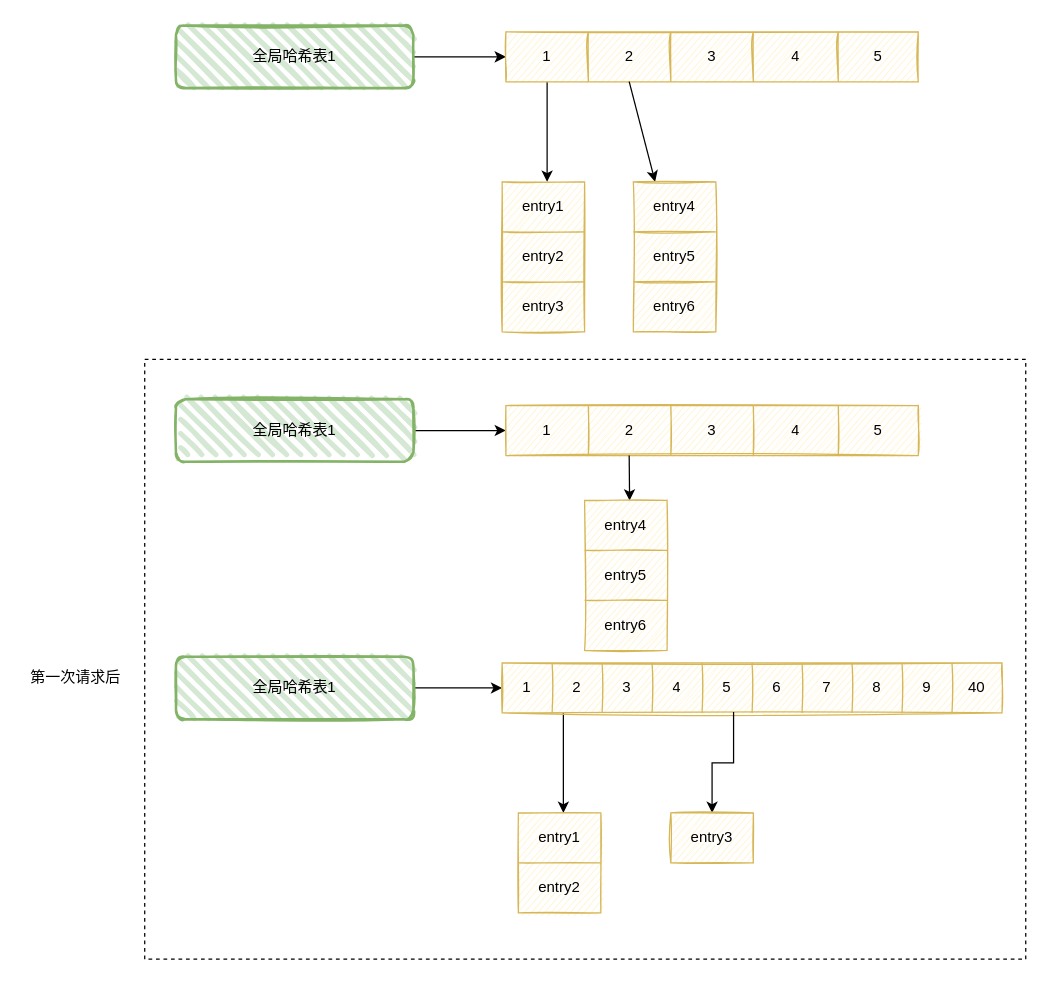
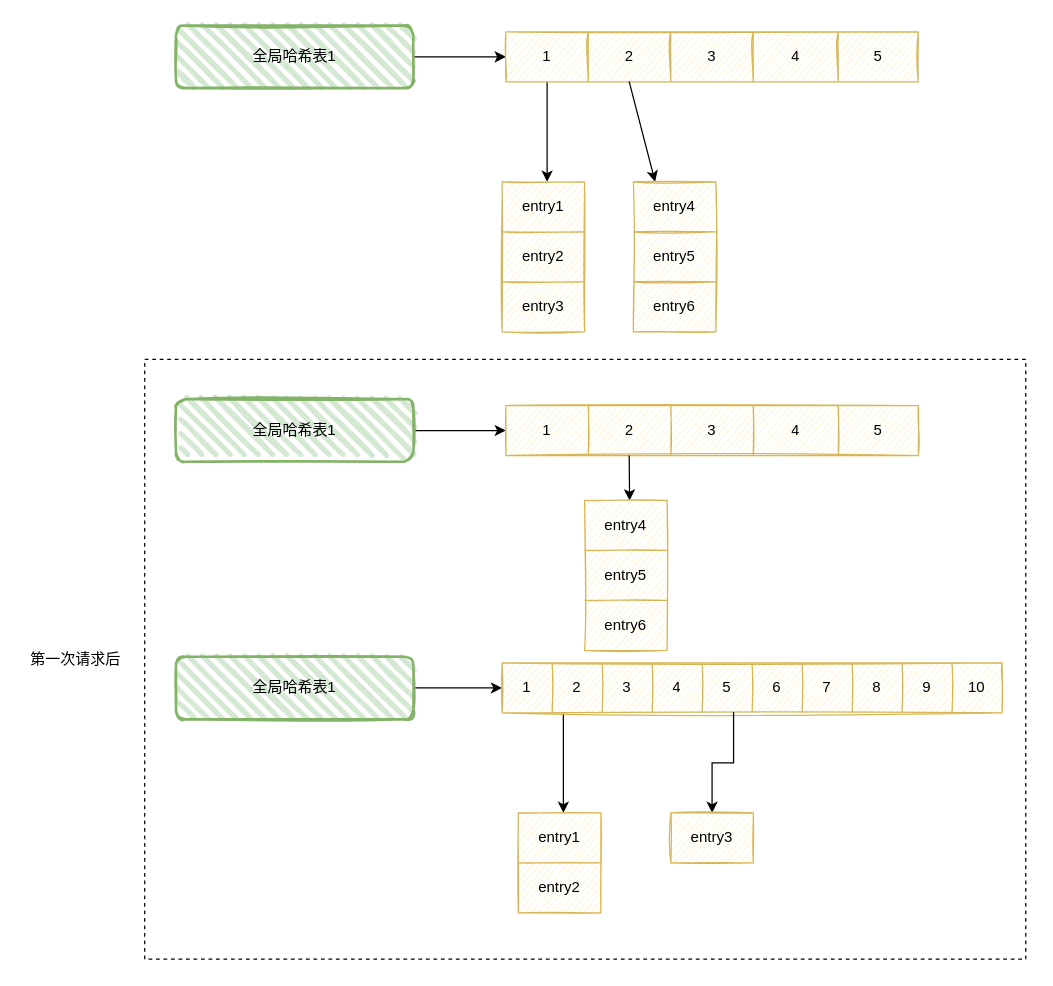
node "第一次请求后": moved (76, 678) -> (76, 659)
node "40": label "40" -> "10"
